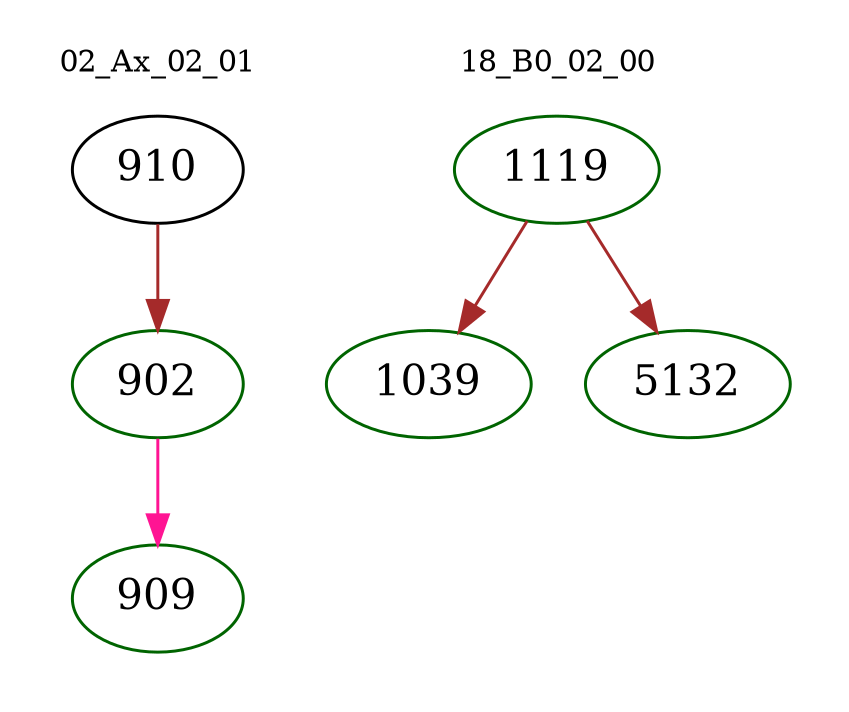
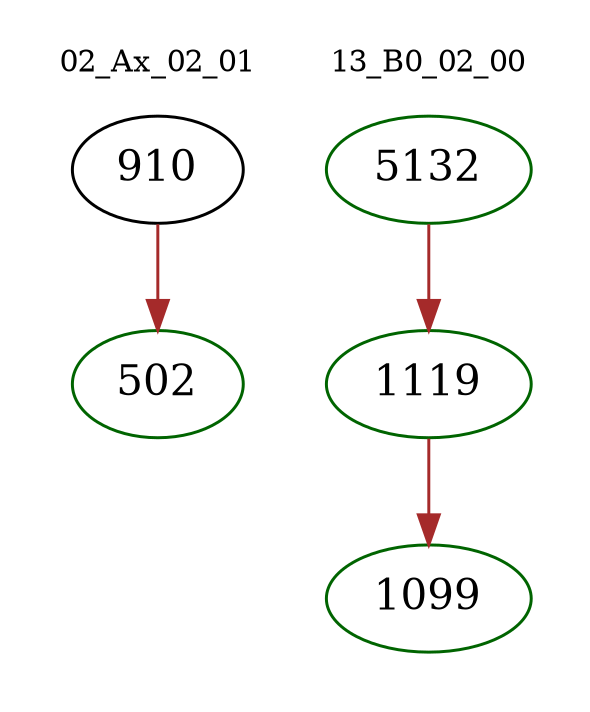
cluster "18_B0_02_00": label "18_B0_02_00" -> "13_B0_02_00"
edge "1119" -> "5132": reversed
node "902": label "902" -> "502"
node "1039": label "1039" -> "1099"
node "909": removed
